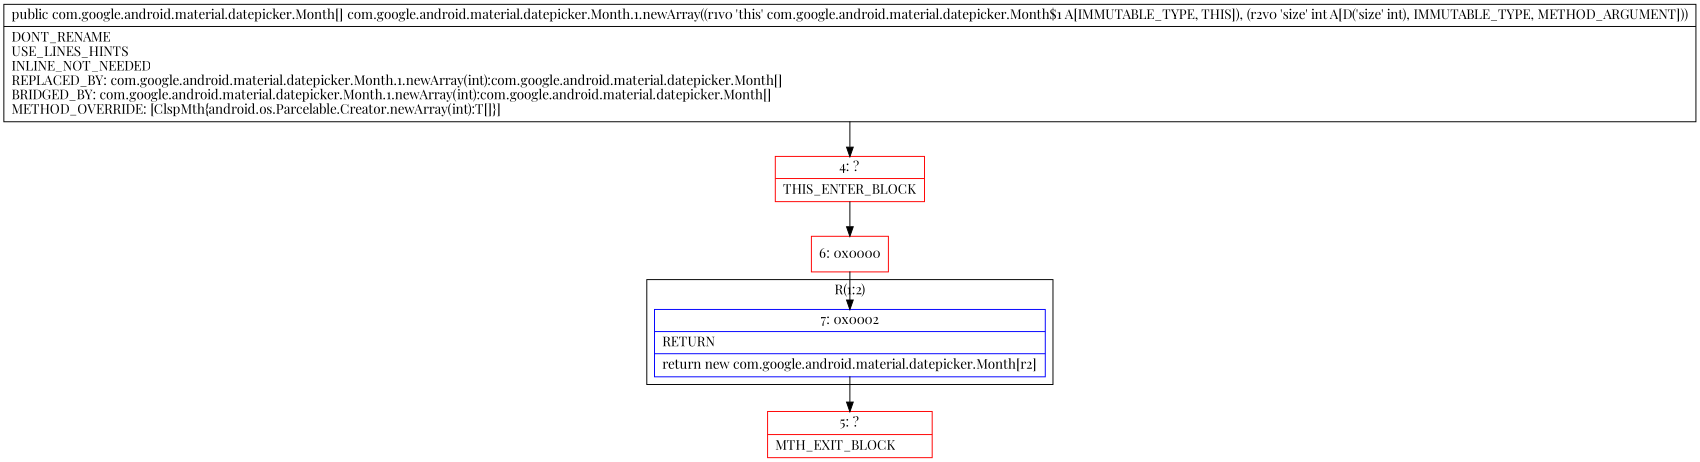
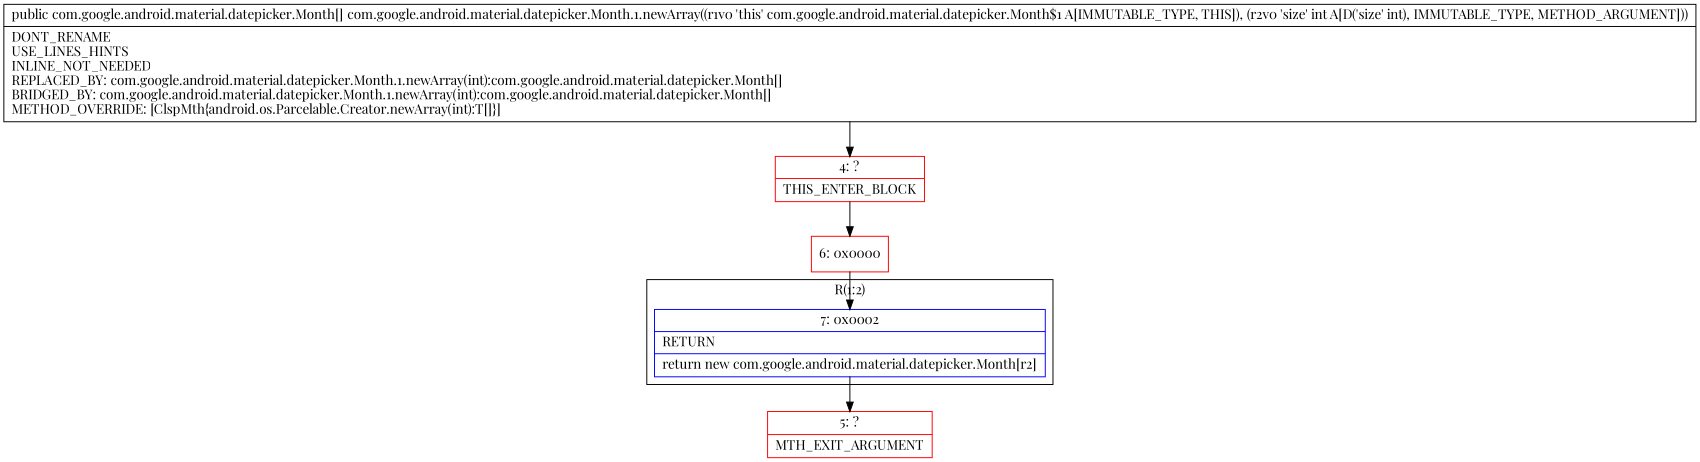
node "5: ?": text "MTH_EXIT_BLOCK" -> "MTH_EXIT_ARGUMENT"
